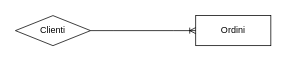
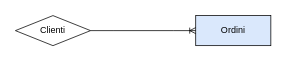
node "Ordini": fillcolor #ffffff -> #dae8fc
